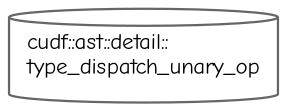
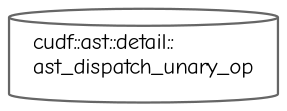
node "cudf::ast::detail:: type_dispatch_unary_op": label "cudf::ast::detail:: type_dispatch_unary_op" -> "cudf::ast::detail:: ast_dispatch_unary_op"
